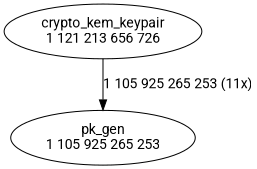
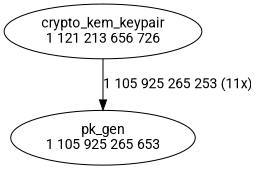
node "pk_gen 1 105 925 265 253": label "pk_gen 1 105 925 265 253" -> "pk_gen 1 105 925 265 653"
